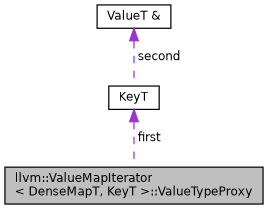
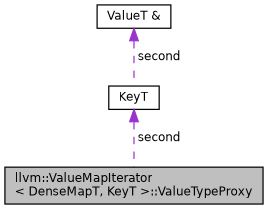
edge "llvm::ValueMapIterator < DenseMapT, KeyT >::ValueTypeProxy" -> "KeyT": label " first" -> " second"
